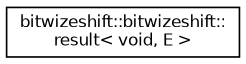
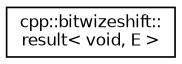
node "bitwizeshift::bitwizeshift:: result< void, E >": label "bitwizeshift::bitwizeshift:: result< void, E >" -> "cpp::bitwizeshift:: result< void, E >"
